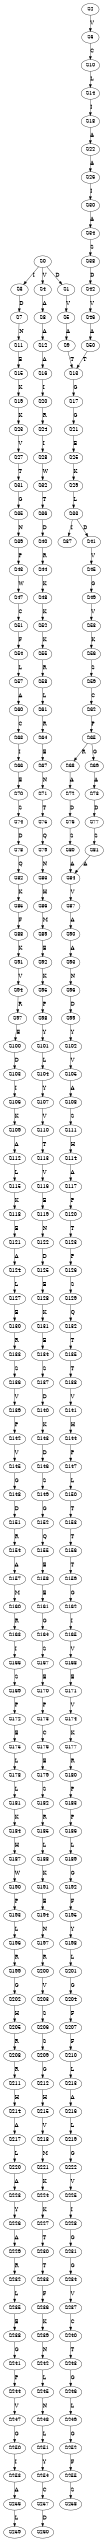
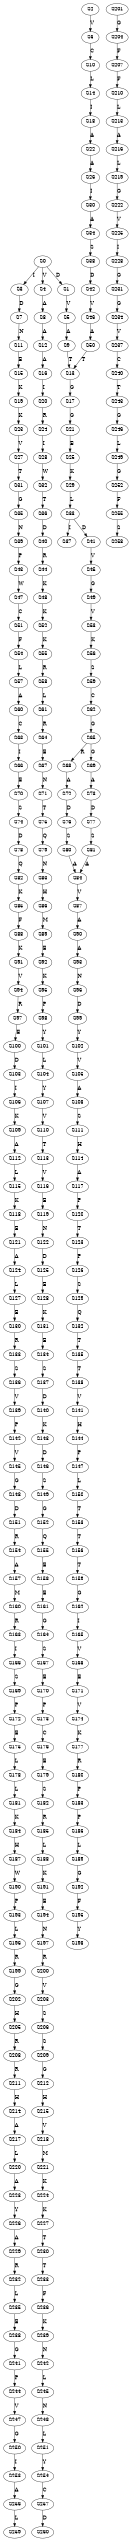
edge "S62" -> "S65": label "P" -> "G"
edge "S198" -> "S201": removed, label "L"
